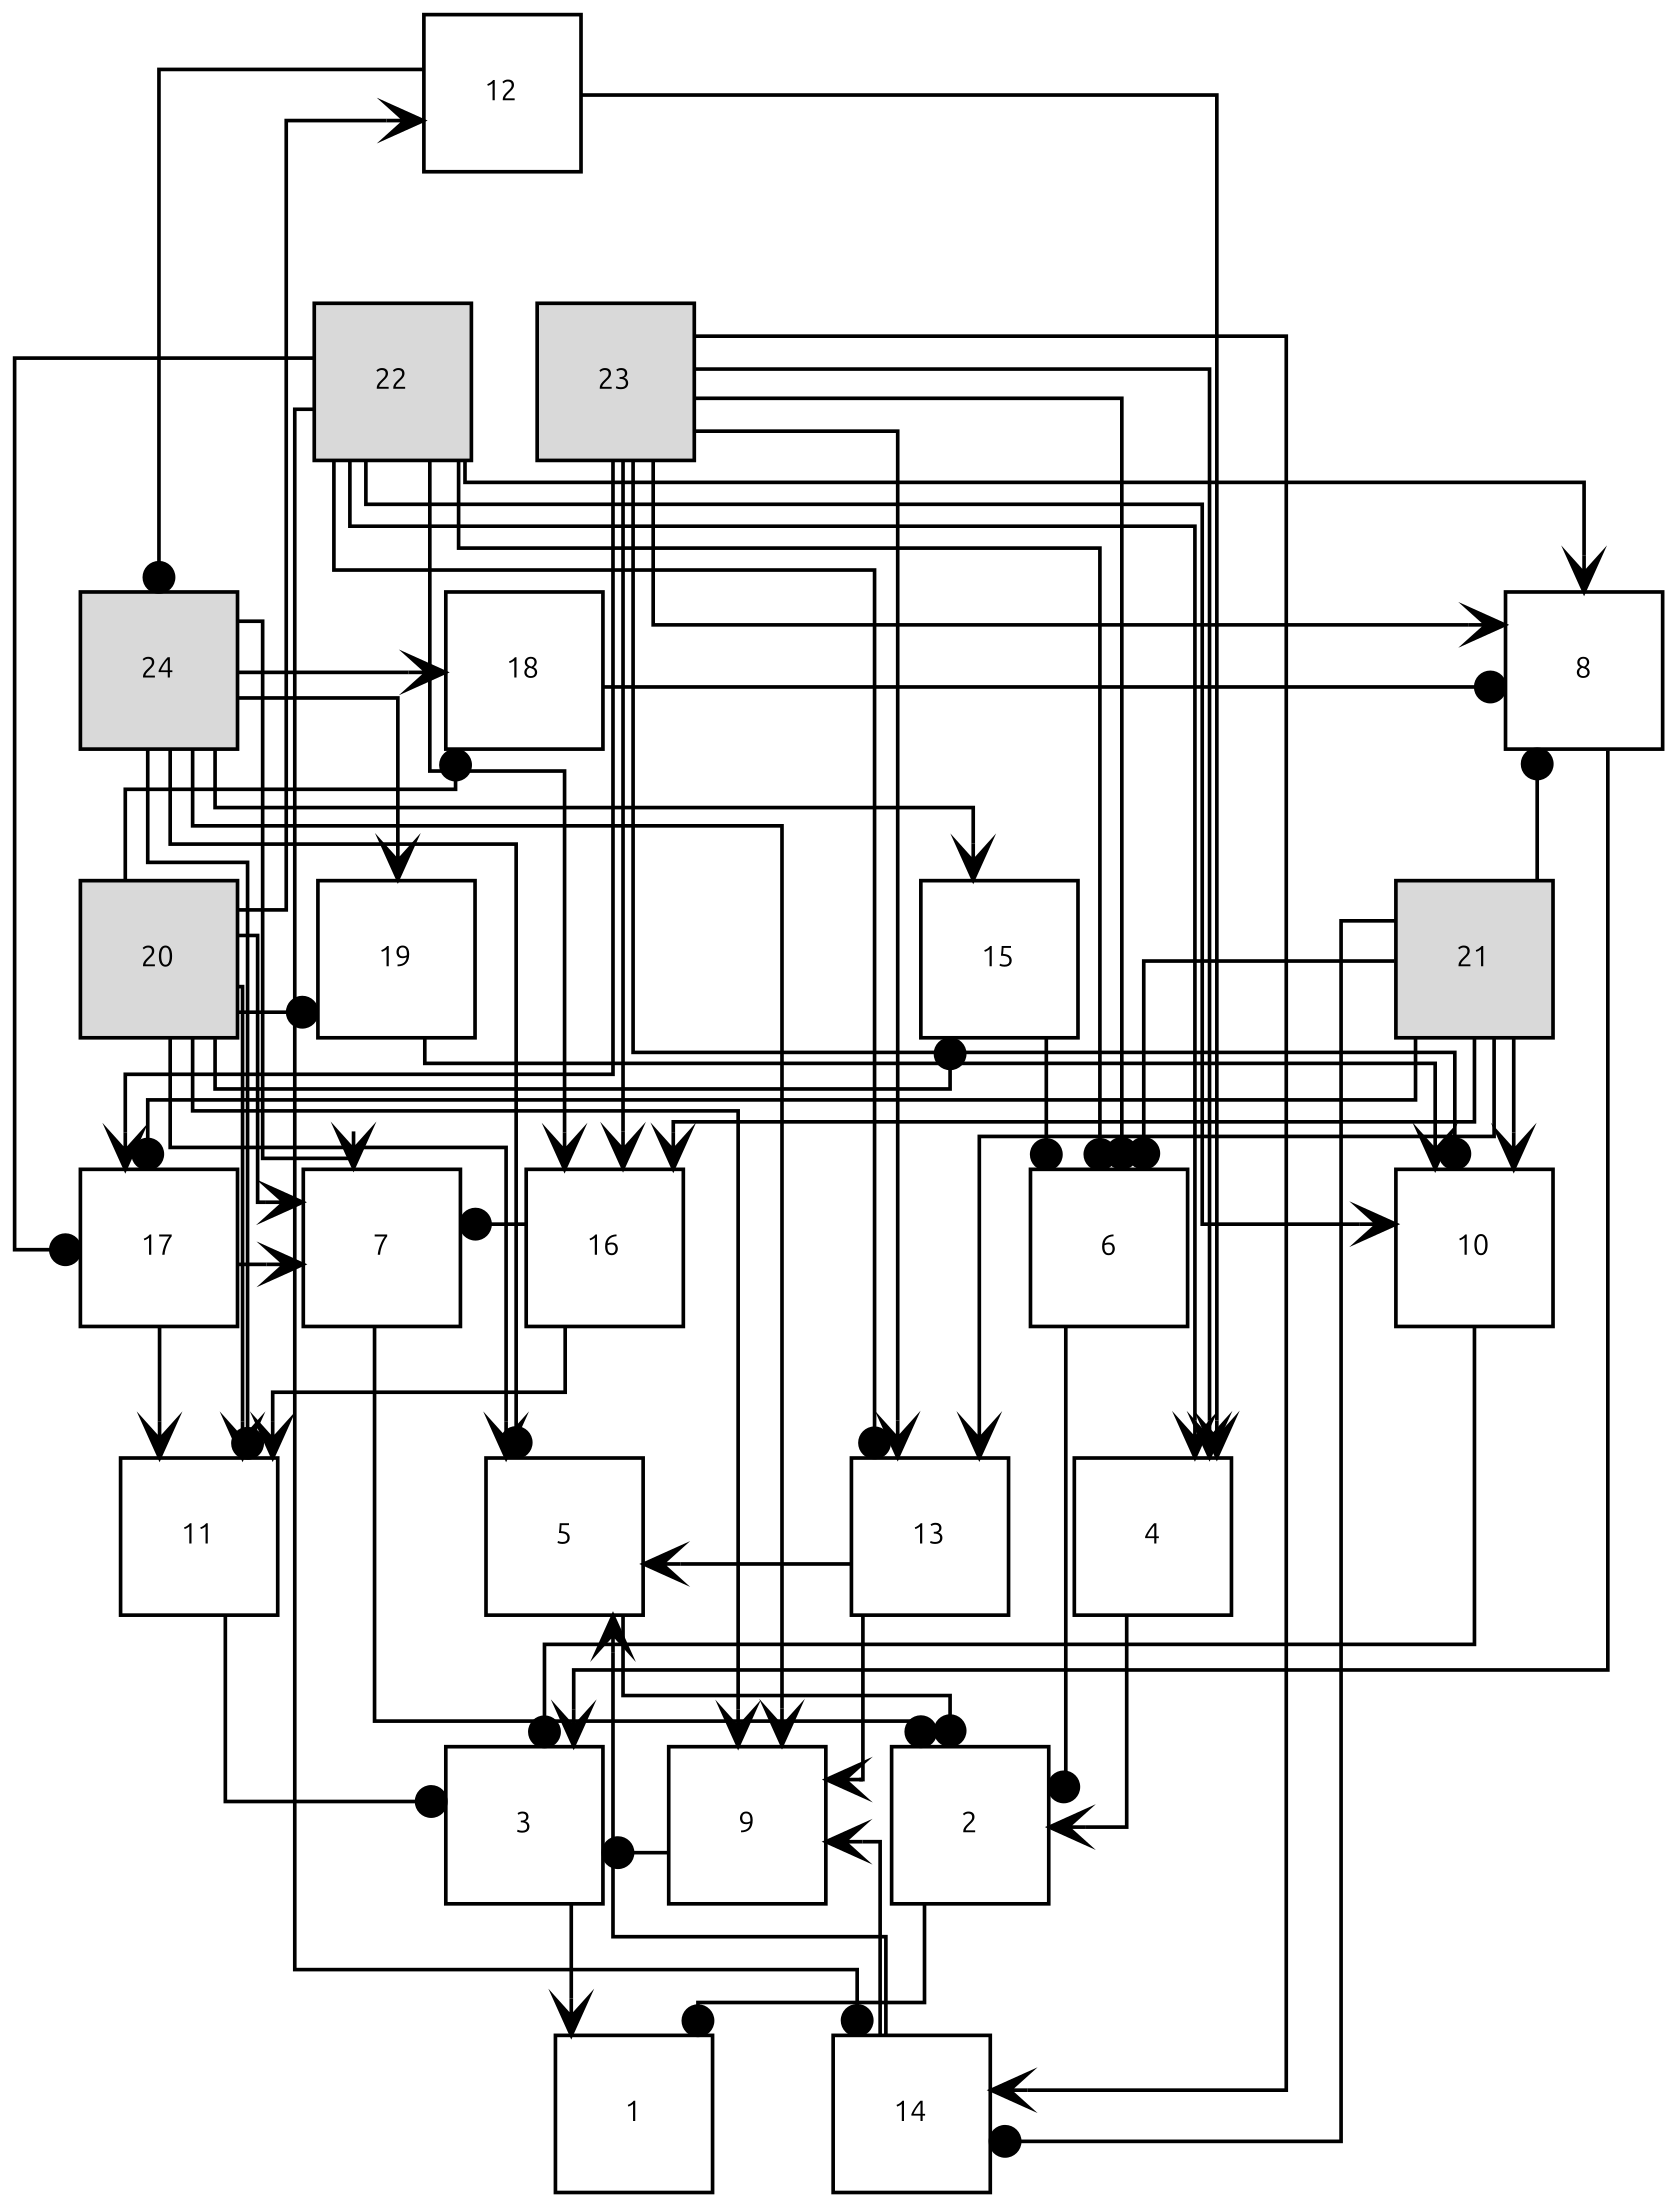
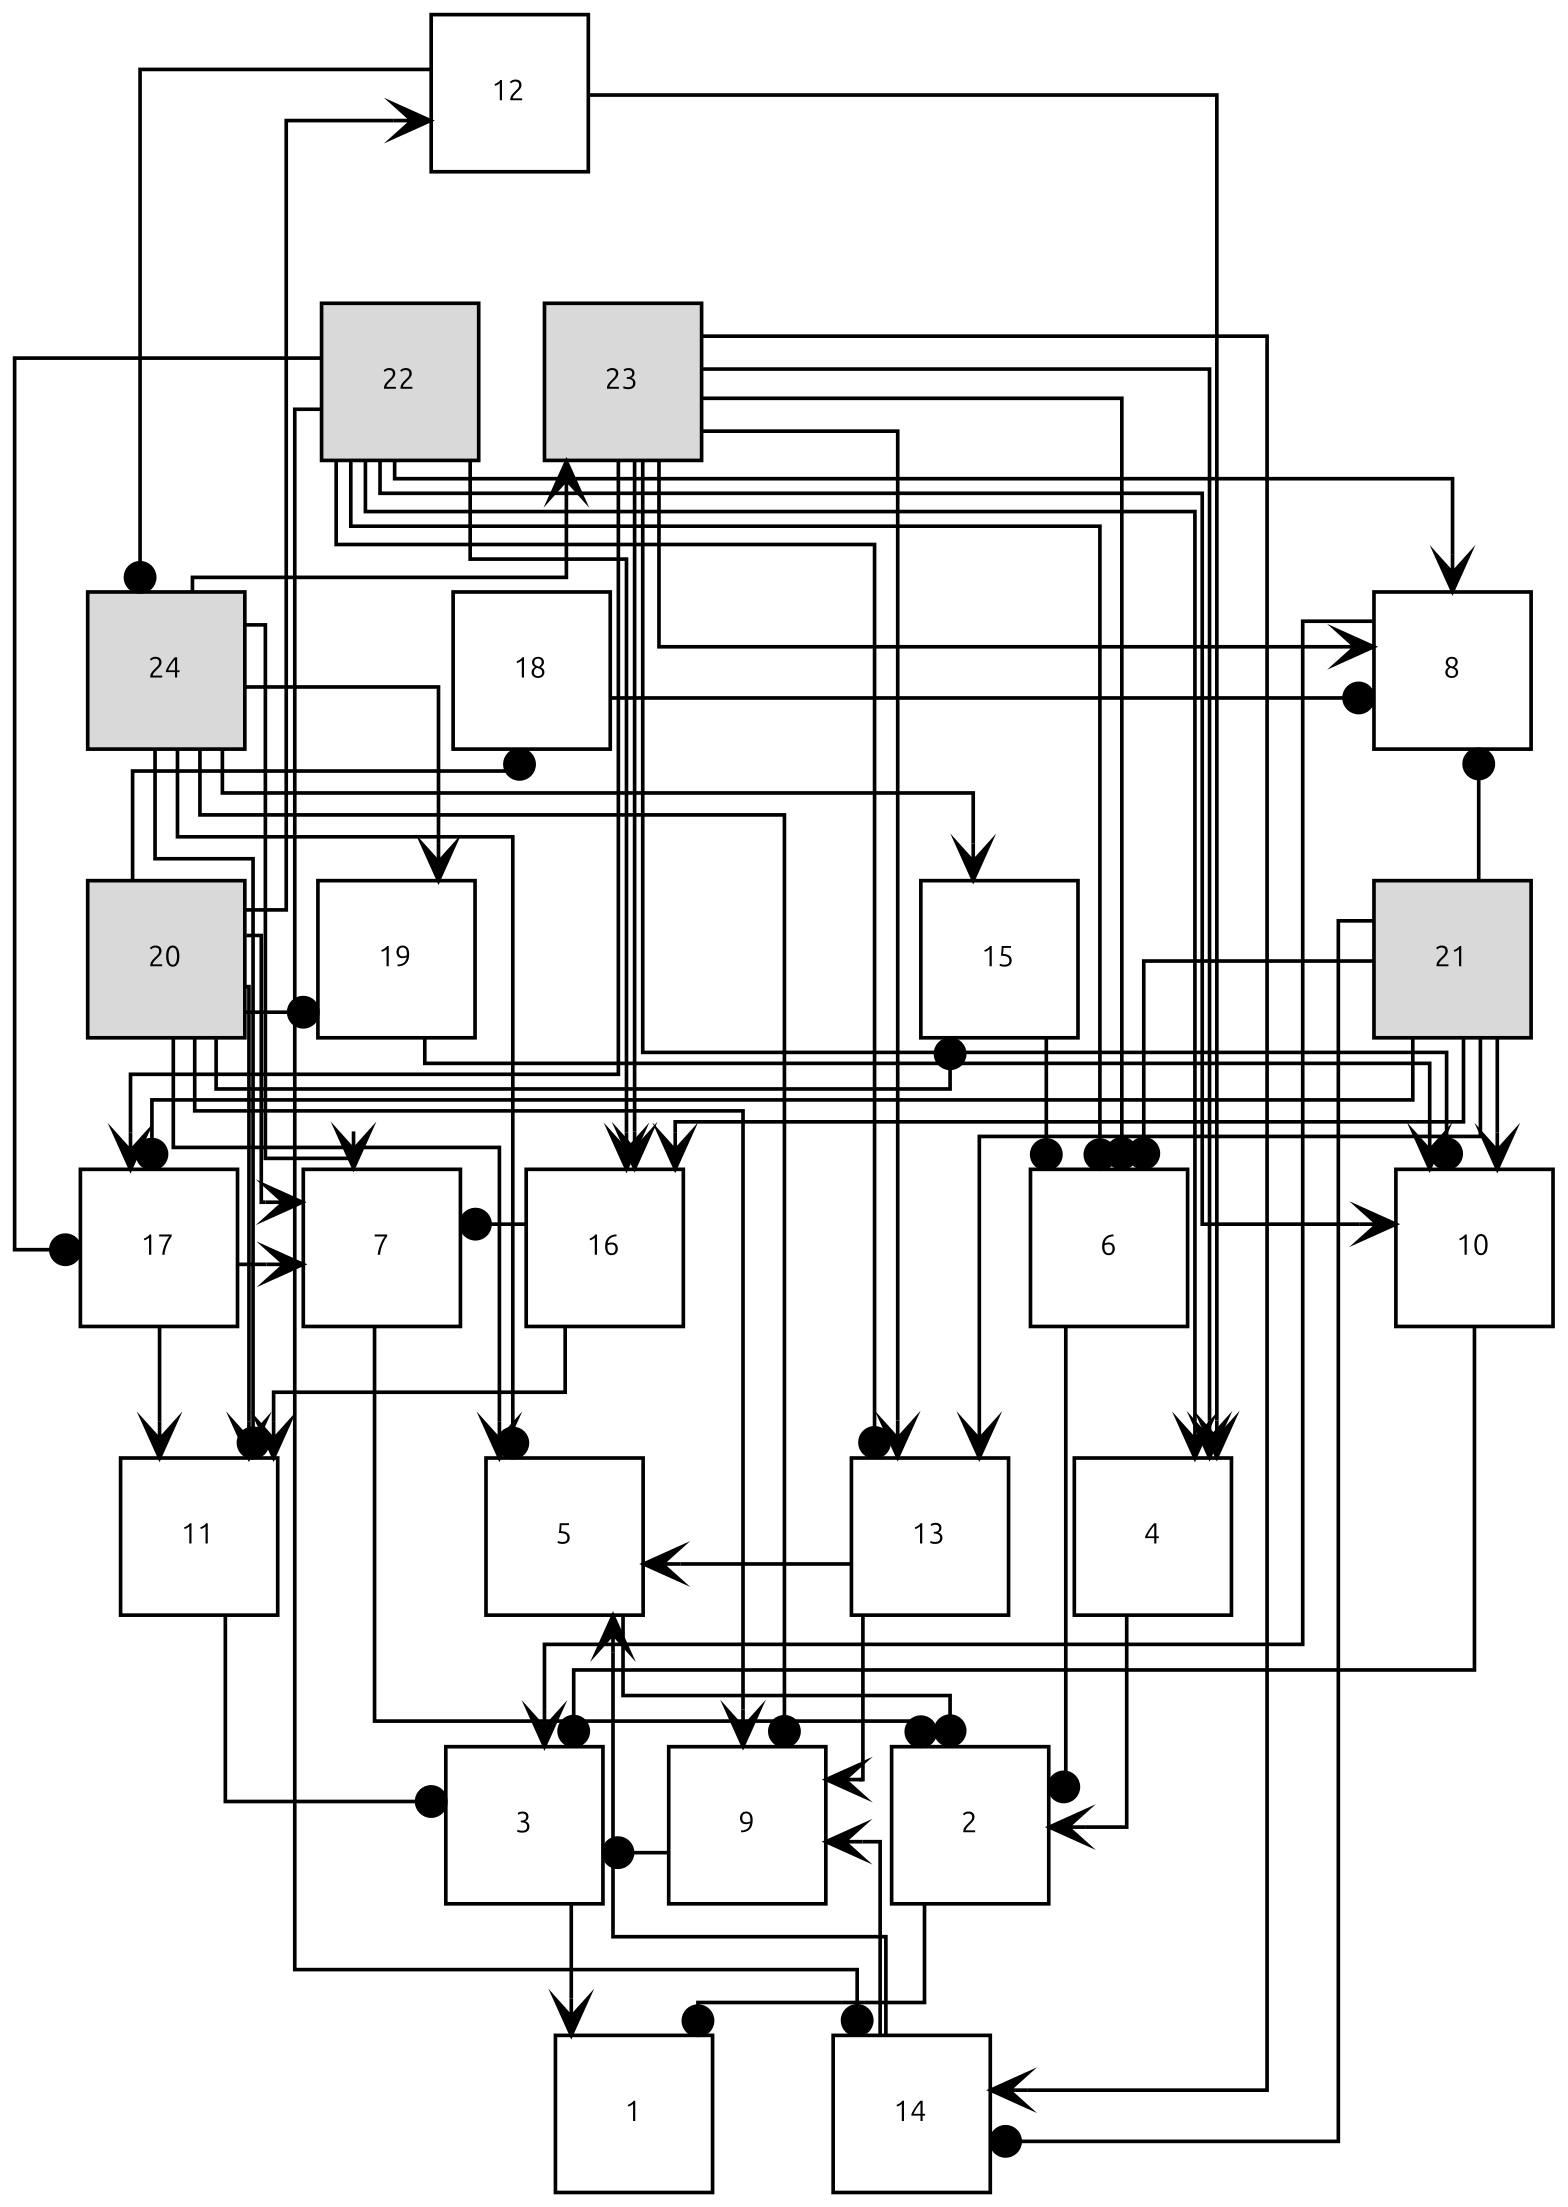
edge "24" -> "18": now "24" -> "23"
edge "24" -> "9": arrowhead vee -> dot
